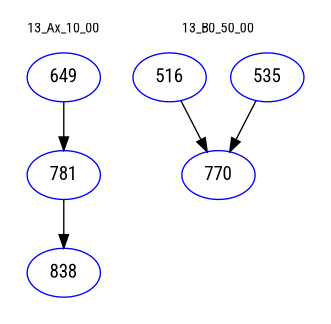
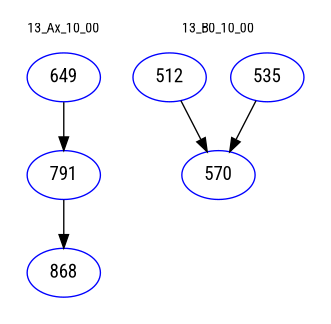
cluster "13_B0_50_00": label "13_B0_50_00" -> "13_B0_10_00"
node "516": label "516" -> "512"
node "781": label "781" -> "791"
node "770": label "770" -> "570"
node "838": label "838" -> "868"
